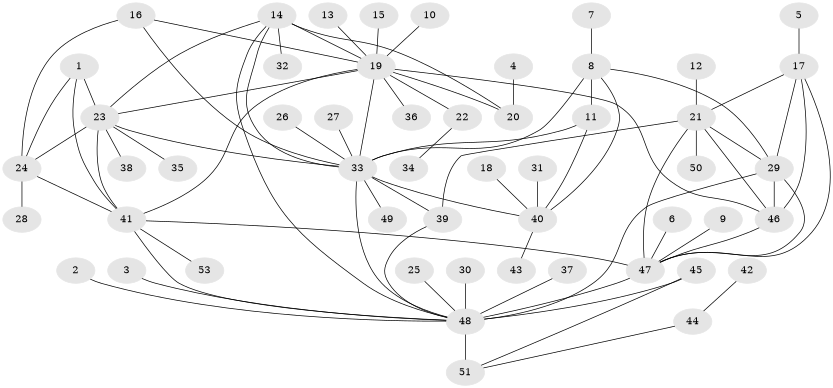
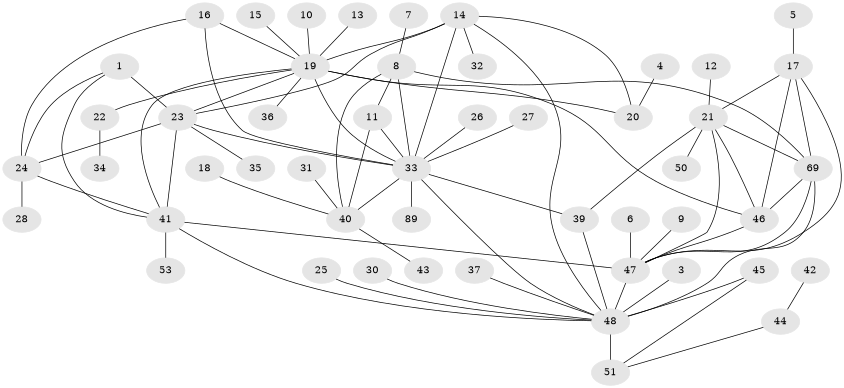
node "38": removed
node "29": label "29" -> "69"
node "49": label "49" -> "89"
node "2": removed
